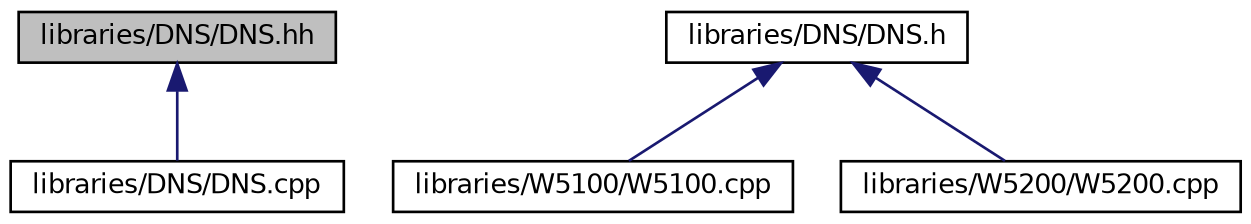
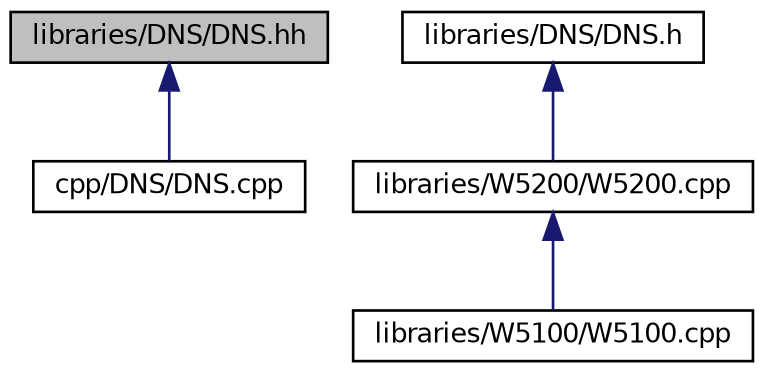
edge "libraries/W5100/W5100.cpp" -> "libraries/DNS/DNS.h": now "libraries/W5100/W5100.cpp" -> "libraries/W5200/W5200.cpp"
node "libraries/DNS/DNS.cpp": label "libraries/DNS/DNS.cpp" -> "cpp/DNS/DNS.cpp"
